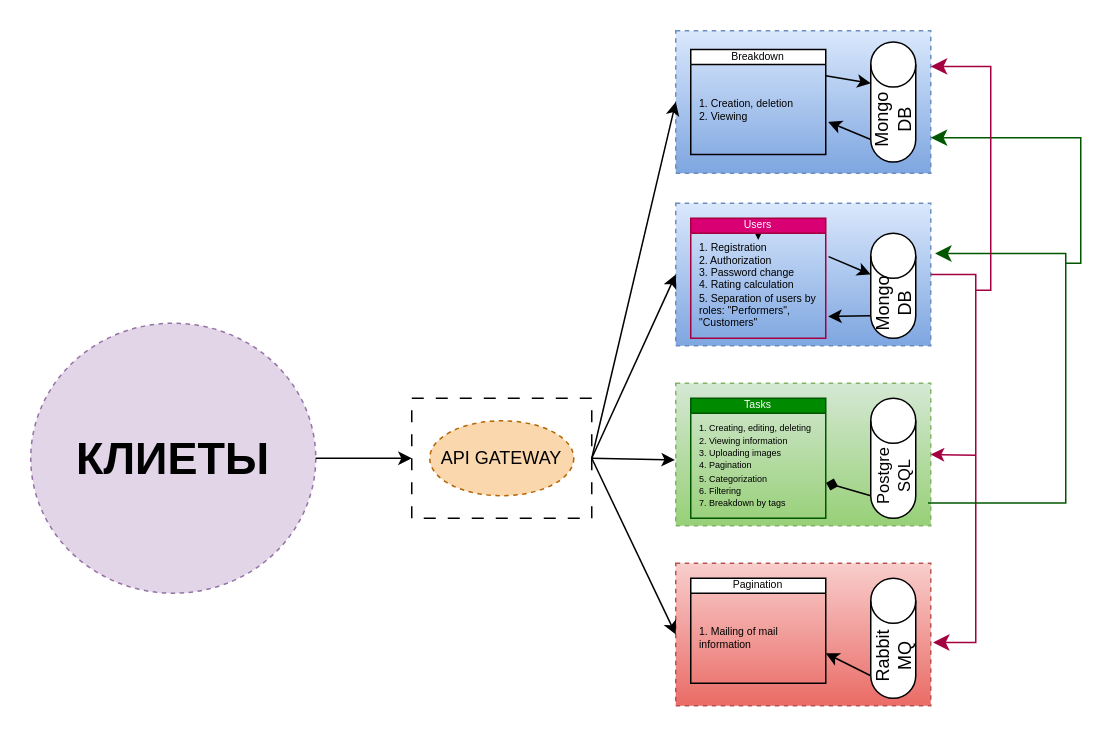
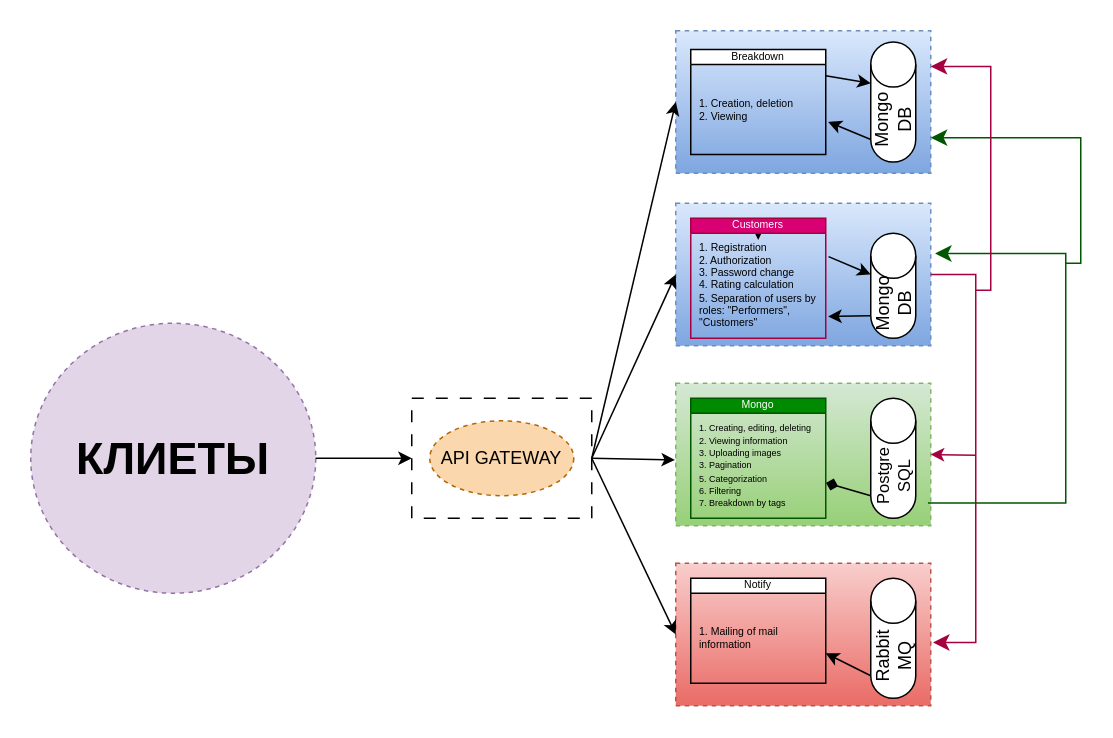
node "Users": label "Users" -> "Customers"
node "Tasks": label "Tasks" -> "Mongo"
node "1. Creating, editing, deleting 2. Viewing information 3. Uploading images 4. Pagination 5. Categorization 6. Filtering 7. Breakdown by tags": label "1. Creating, editing, deleting 2. Viewing information 3. Uploading images 4. Pagination 5. Categorization 6. Filtering 7. Breakdown by tags" -> "1. Creating, editing, deleting 2. Viewing information 3. Uploading images 3. Pagination 5. Categorization 6. Filtering 7. Breakdown by tags"
node "Pagination": label "Pagination" -> "Notify"
